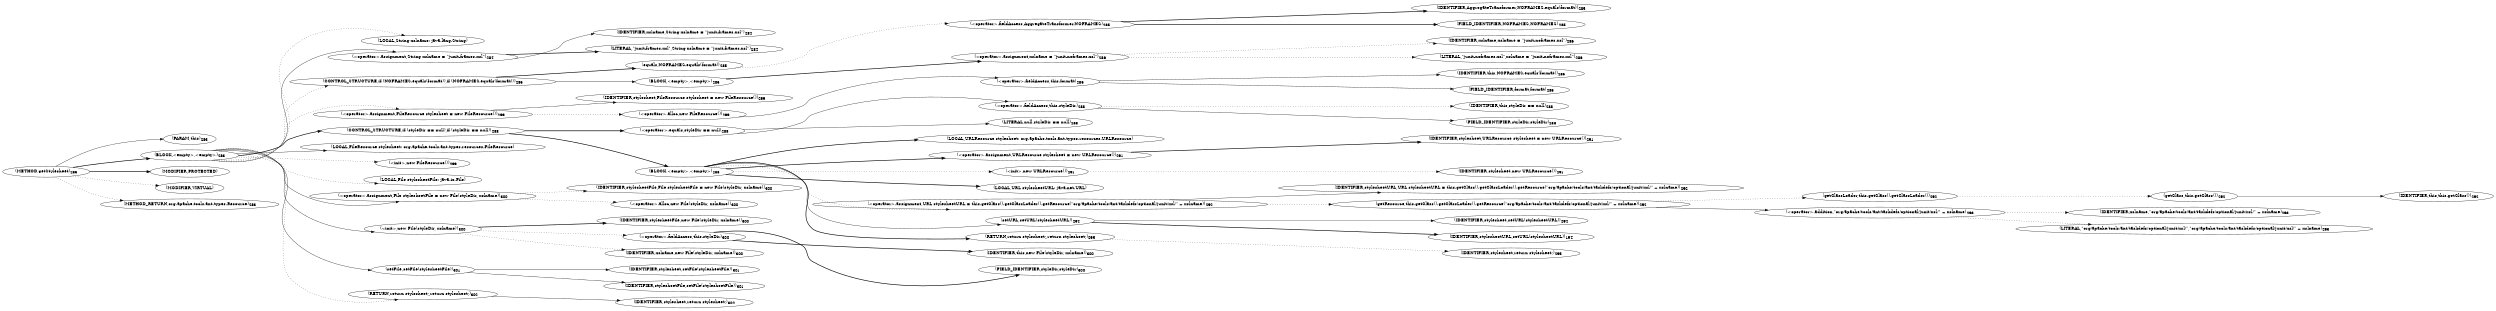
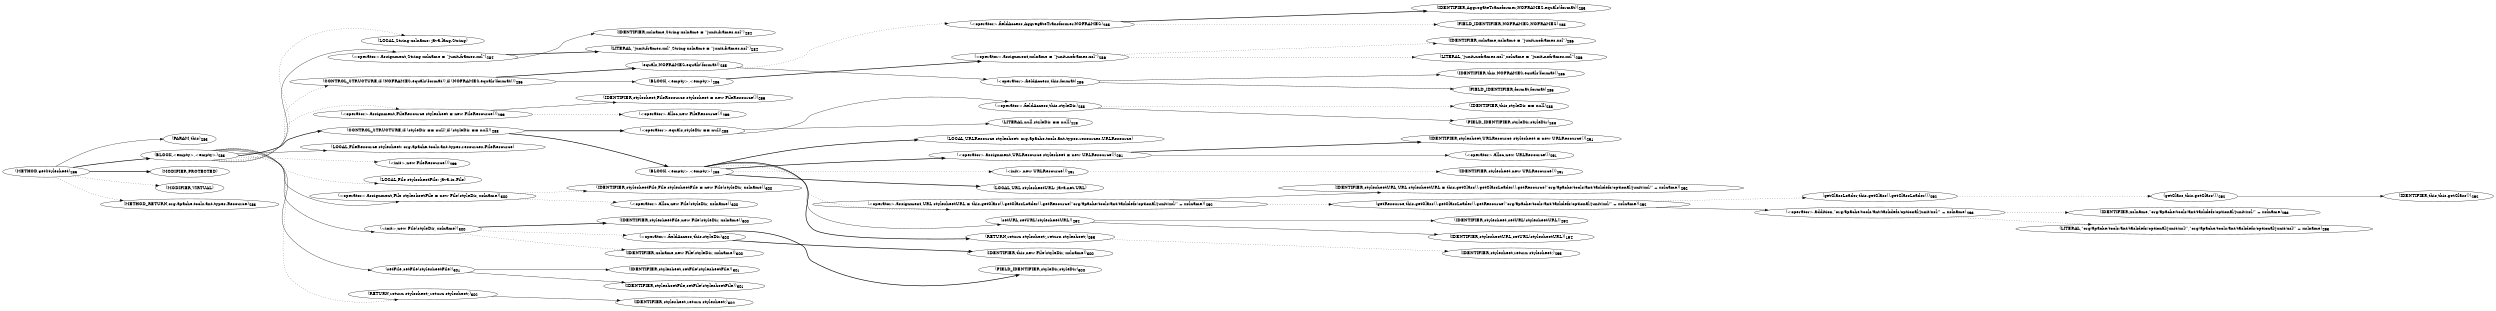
edge "(<operator>.fieldAccess,AggregateTransformer.NOFRAMES)" -> "(FIELD_IDENTIFIER,NOFRAMES,NOFRAMES)": style bold -> dotted
edge "(<operator>.alloc,new FileResource())" -> "(<operator>.fieldAccess,this.format)": now "(equals,NOFRAMES.equals(format))" -> "(<operator>.fieldAccess,this.format)"
node "(LITERAL,null,styleDir == null)": text "288" -> "228"
node "(<operator>.alloc,new URLResource())": added
edge "(setURL,setURL(stylesheetURL))" -> "(IDENTIFIER,stylesheetURL,setURL(stylesheetURL))": style bold -> solid
